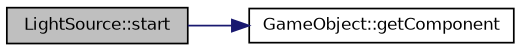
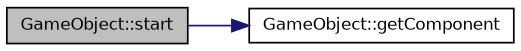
node "LightSource::start": label "LightSource::start" -> "GameObject::start"
